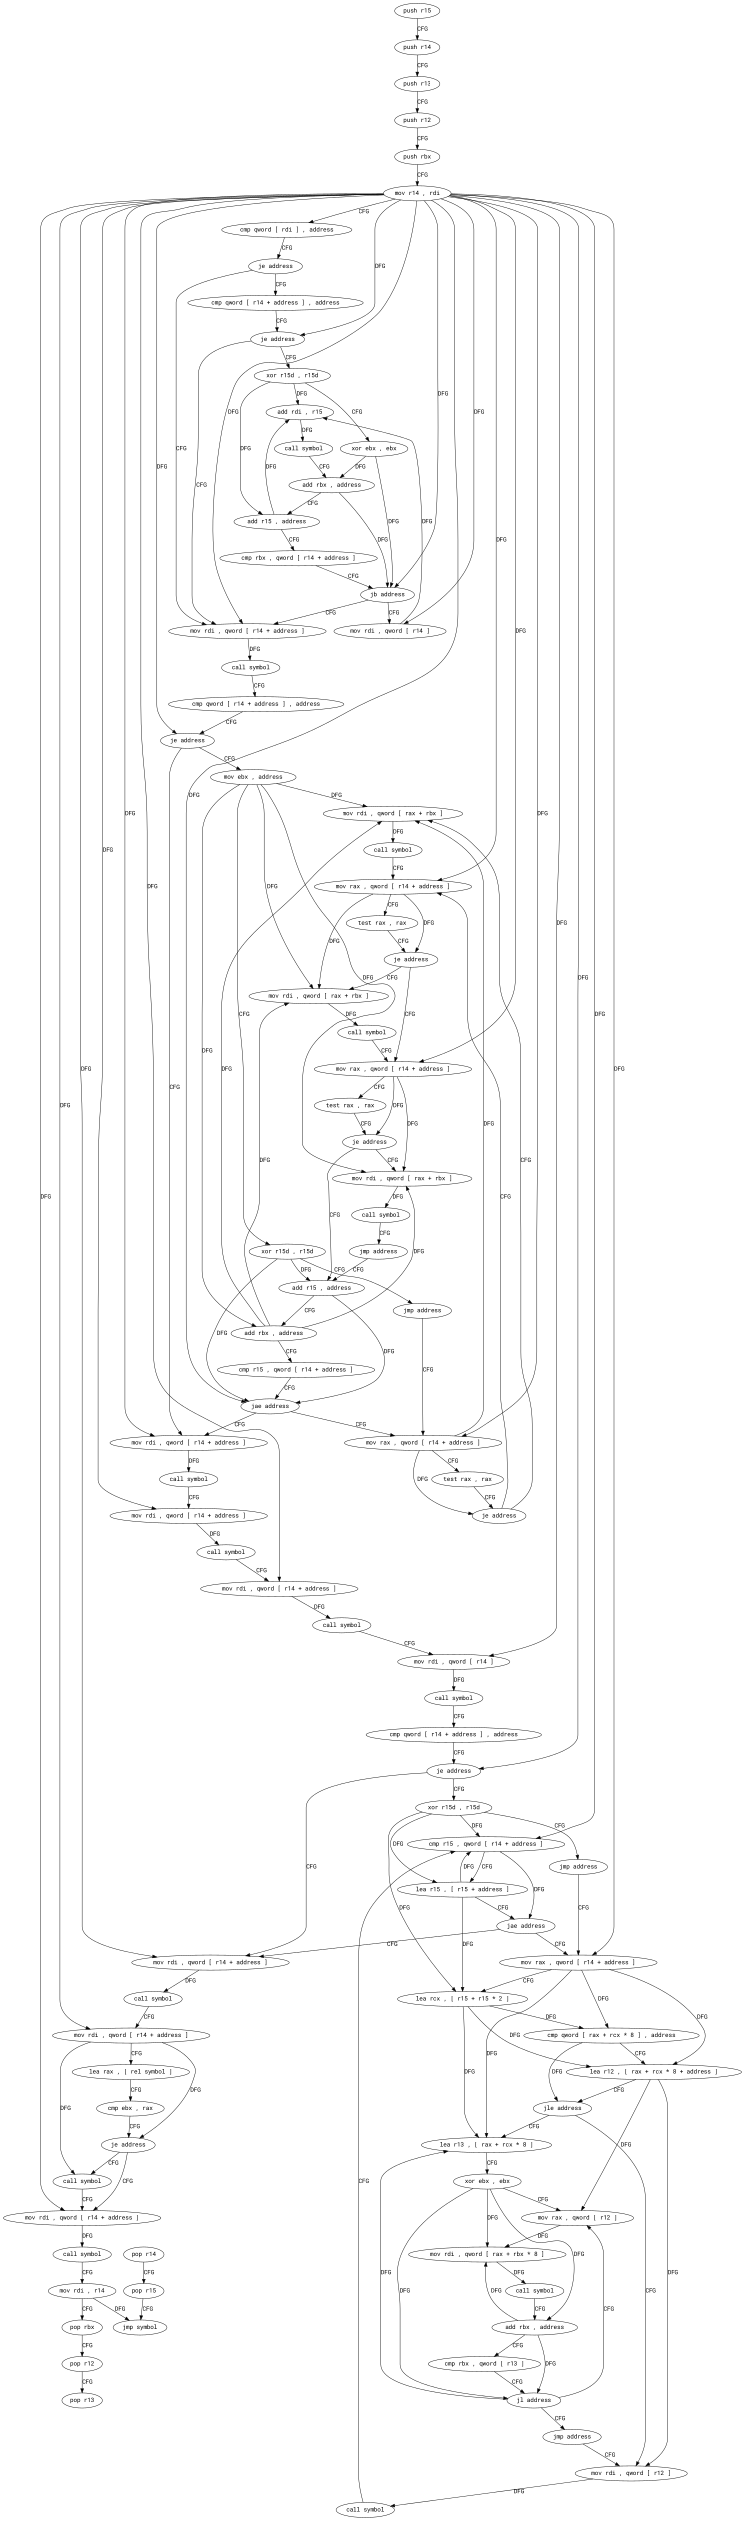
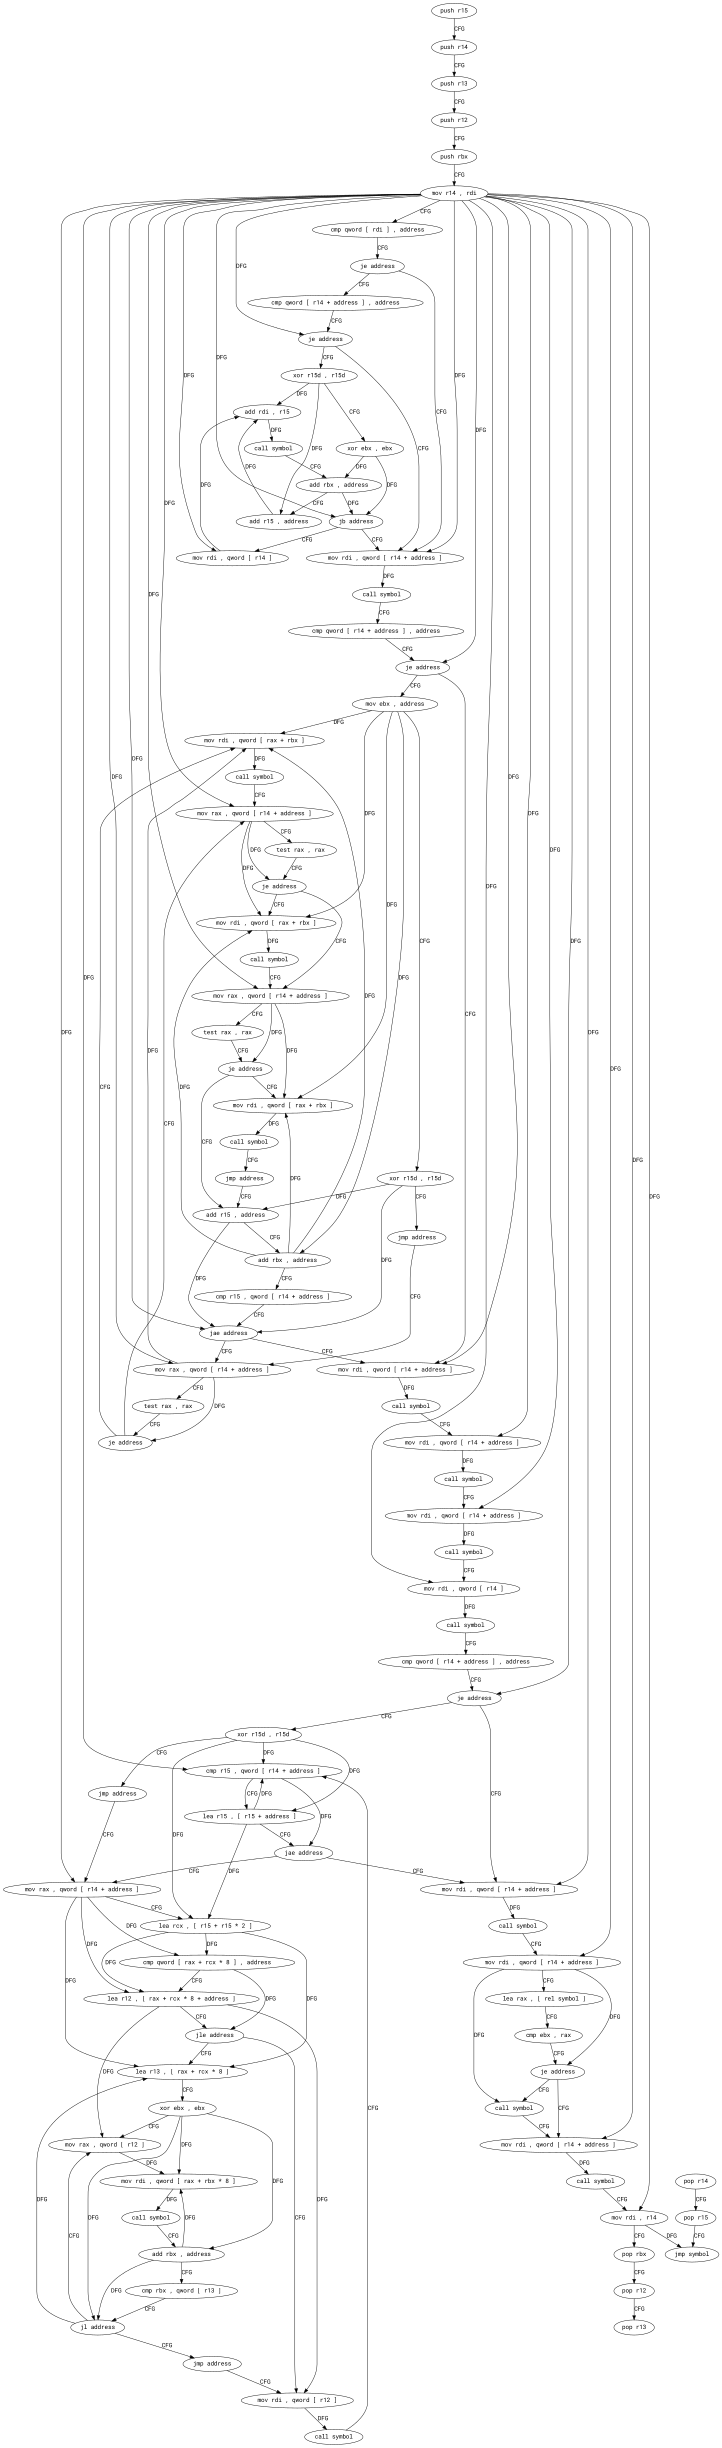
node "cmp rbx , qword [ r14 + address ]": removed
edge "mov r14 , rdi" -> "mov rdi , r14": added, label "DFG"
